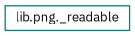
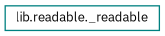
node "lib.png._readable": label "lib.png._readable" -> "lib.readable._readable"
